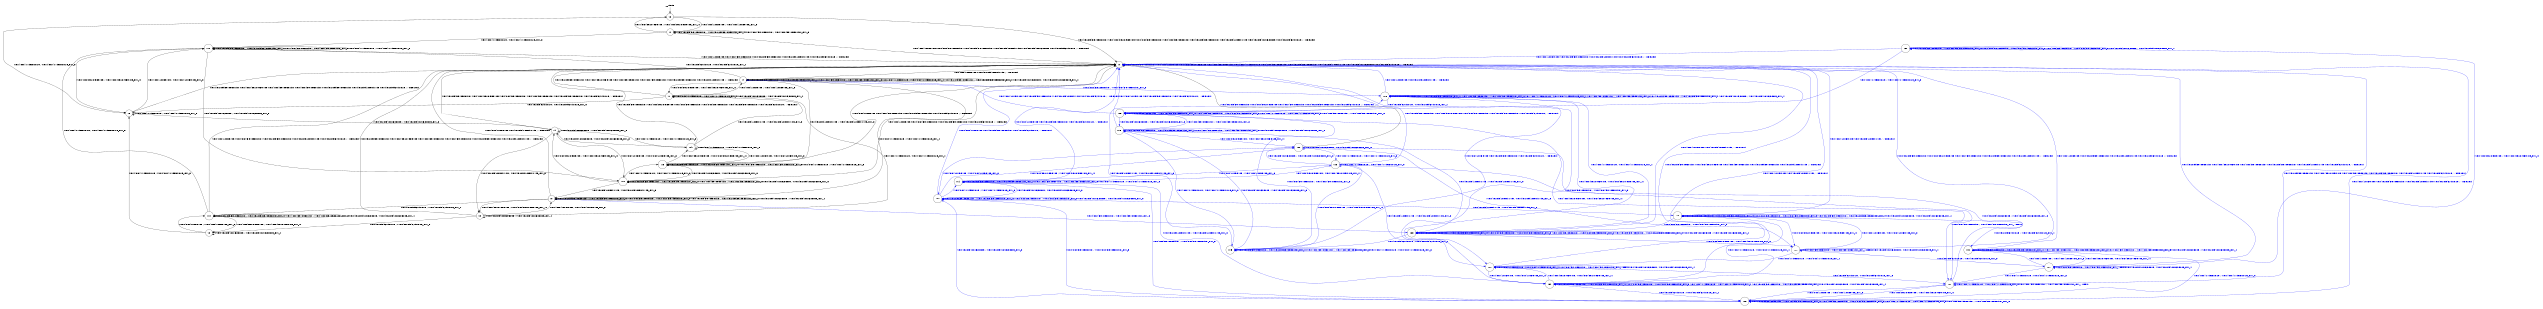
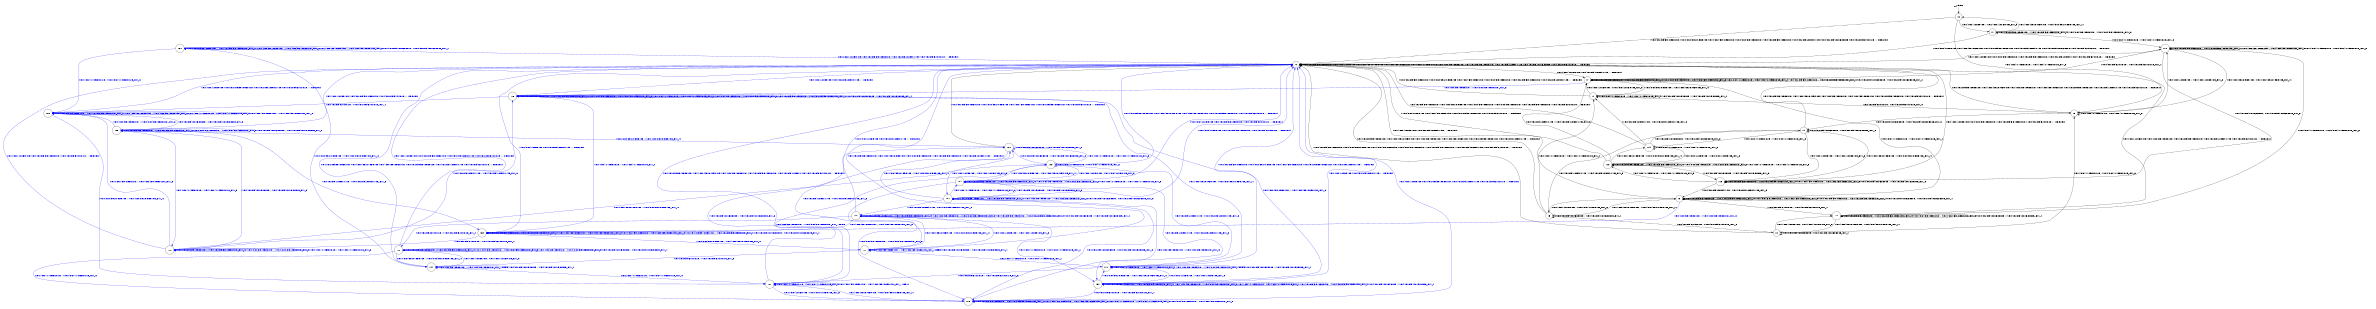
edge "s19" -> "s7": now "s19" -> "s2"
edge "s9" -> "s2": added, label "user1|remote|DeviceControl user1|local|RemoveDevice user1|local|DeviceControl user2|local|DeviceControl user2|remote|DeviceControl user2|remote|AcceptInvite user2|remote|QuitHome / NoElement"
